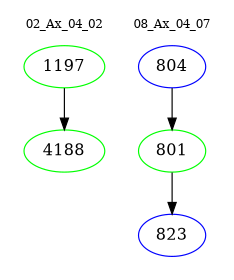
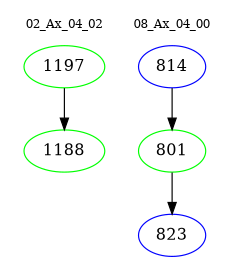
cluster "08_Ax_04_07": label "08_Ax_04_07" -> "08_Ax_04_00"
node "804": label "804" -> "814"
node "4188": label "4188" -> "1188"
